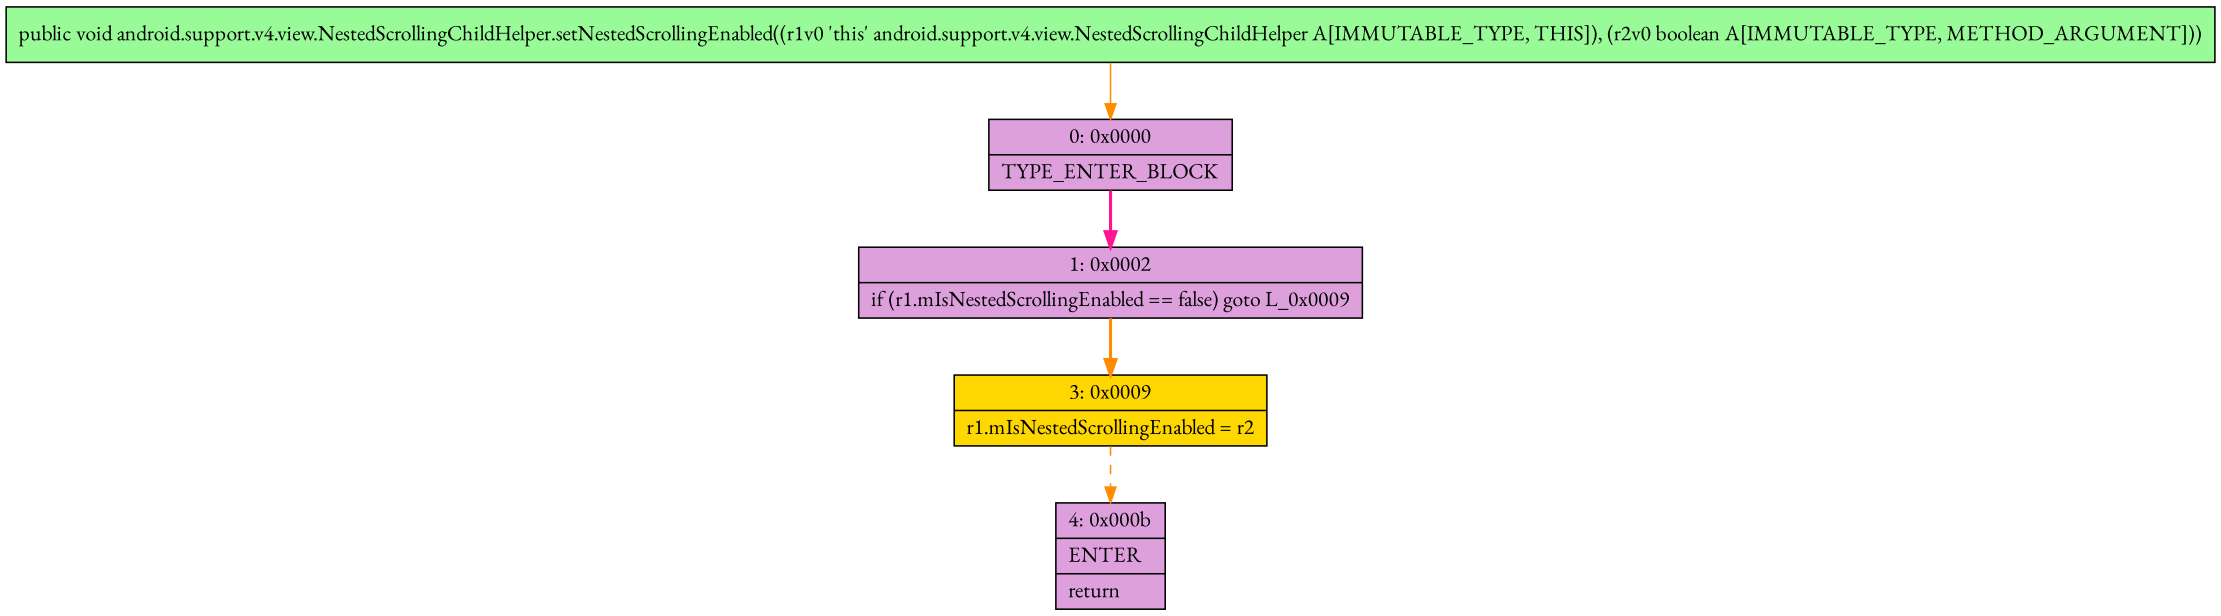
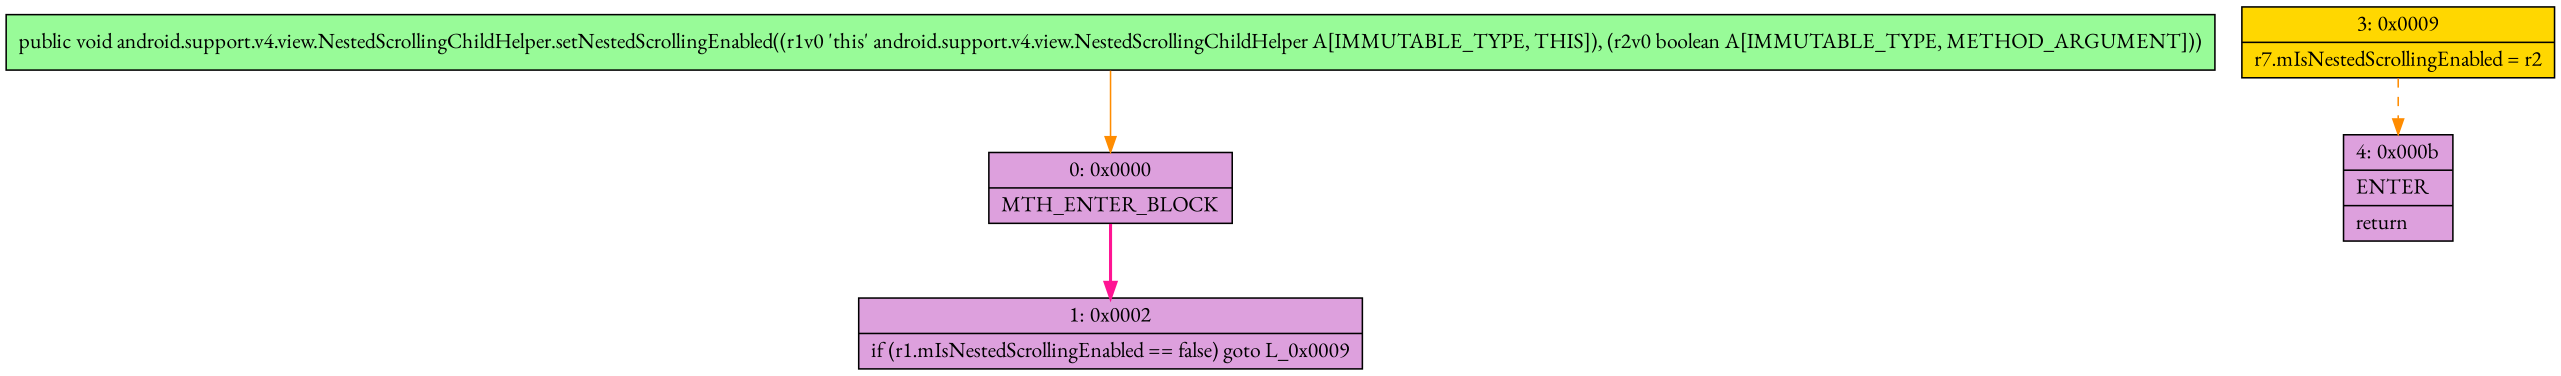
node "0: 0x0000": text "TYPE_ENTER_BLOCK" -> "MTH_ENTER_BLOCK"
edge "1: 0x0002" -> "3: 0x0009": removed
node "3: 0x0009": text "r1.mIsNestedScrollingEnabled = r2" -> "r7.mIsNestedScrollingEnabled = r2"
